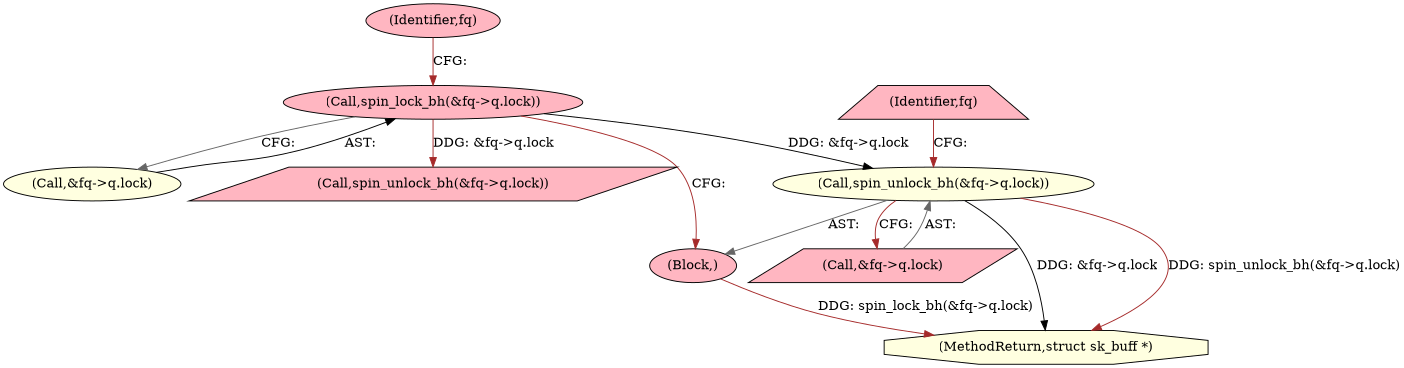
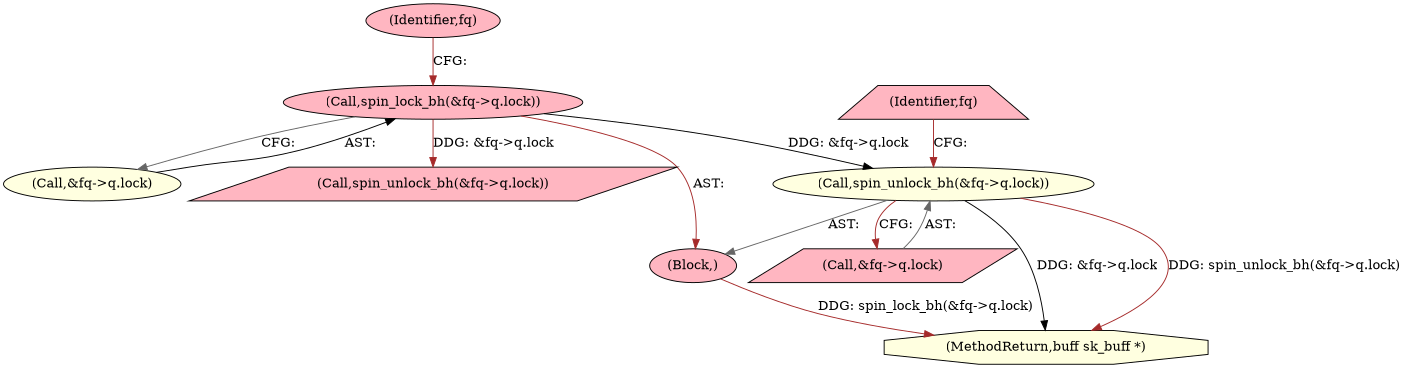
edge "(Call,spin_lock_bh(&fq->q.lock))" -> "(Block,)": label "CFG: " -> "AST: "
node "(MethodReturn,struct sk_buff *)": label "(MethodReturn,struct sk_buff *)" -> "(MethodReturn,buff sk_buff *)"
